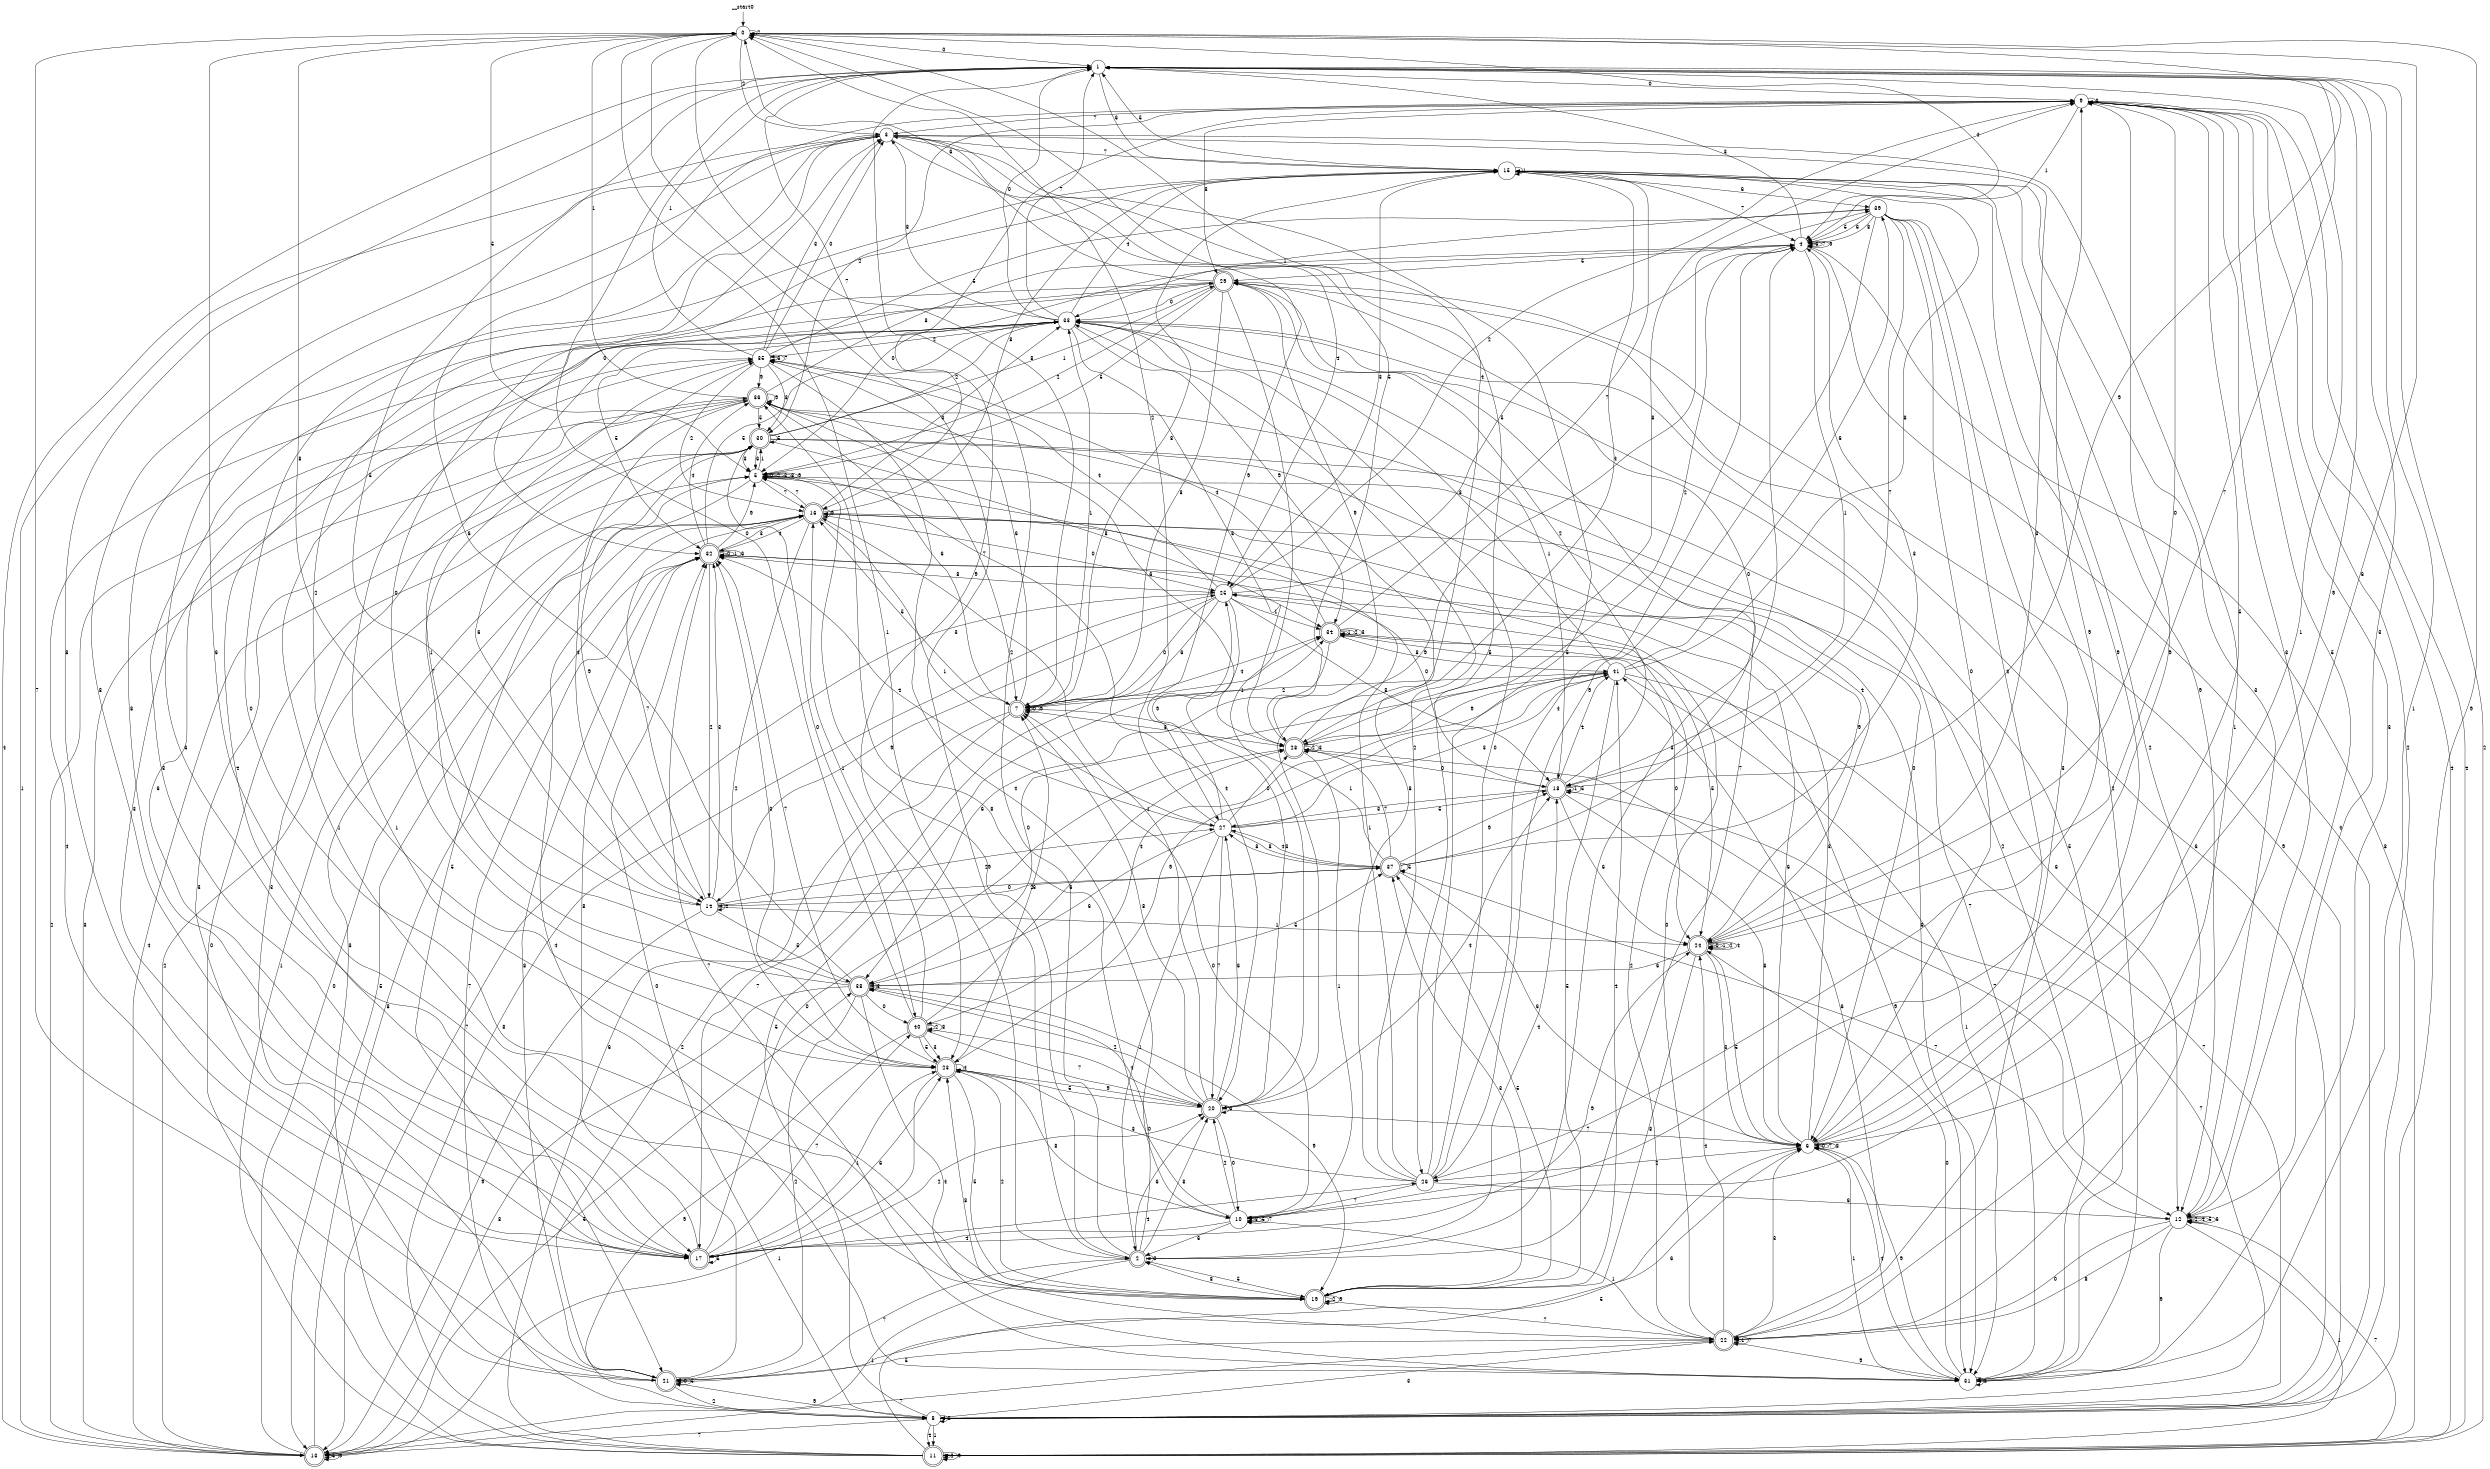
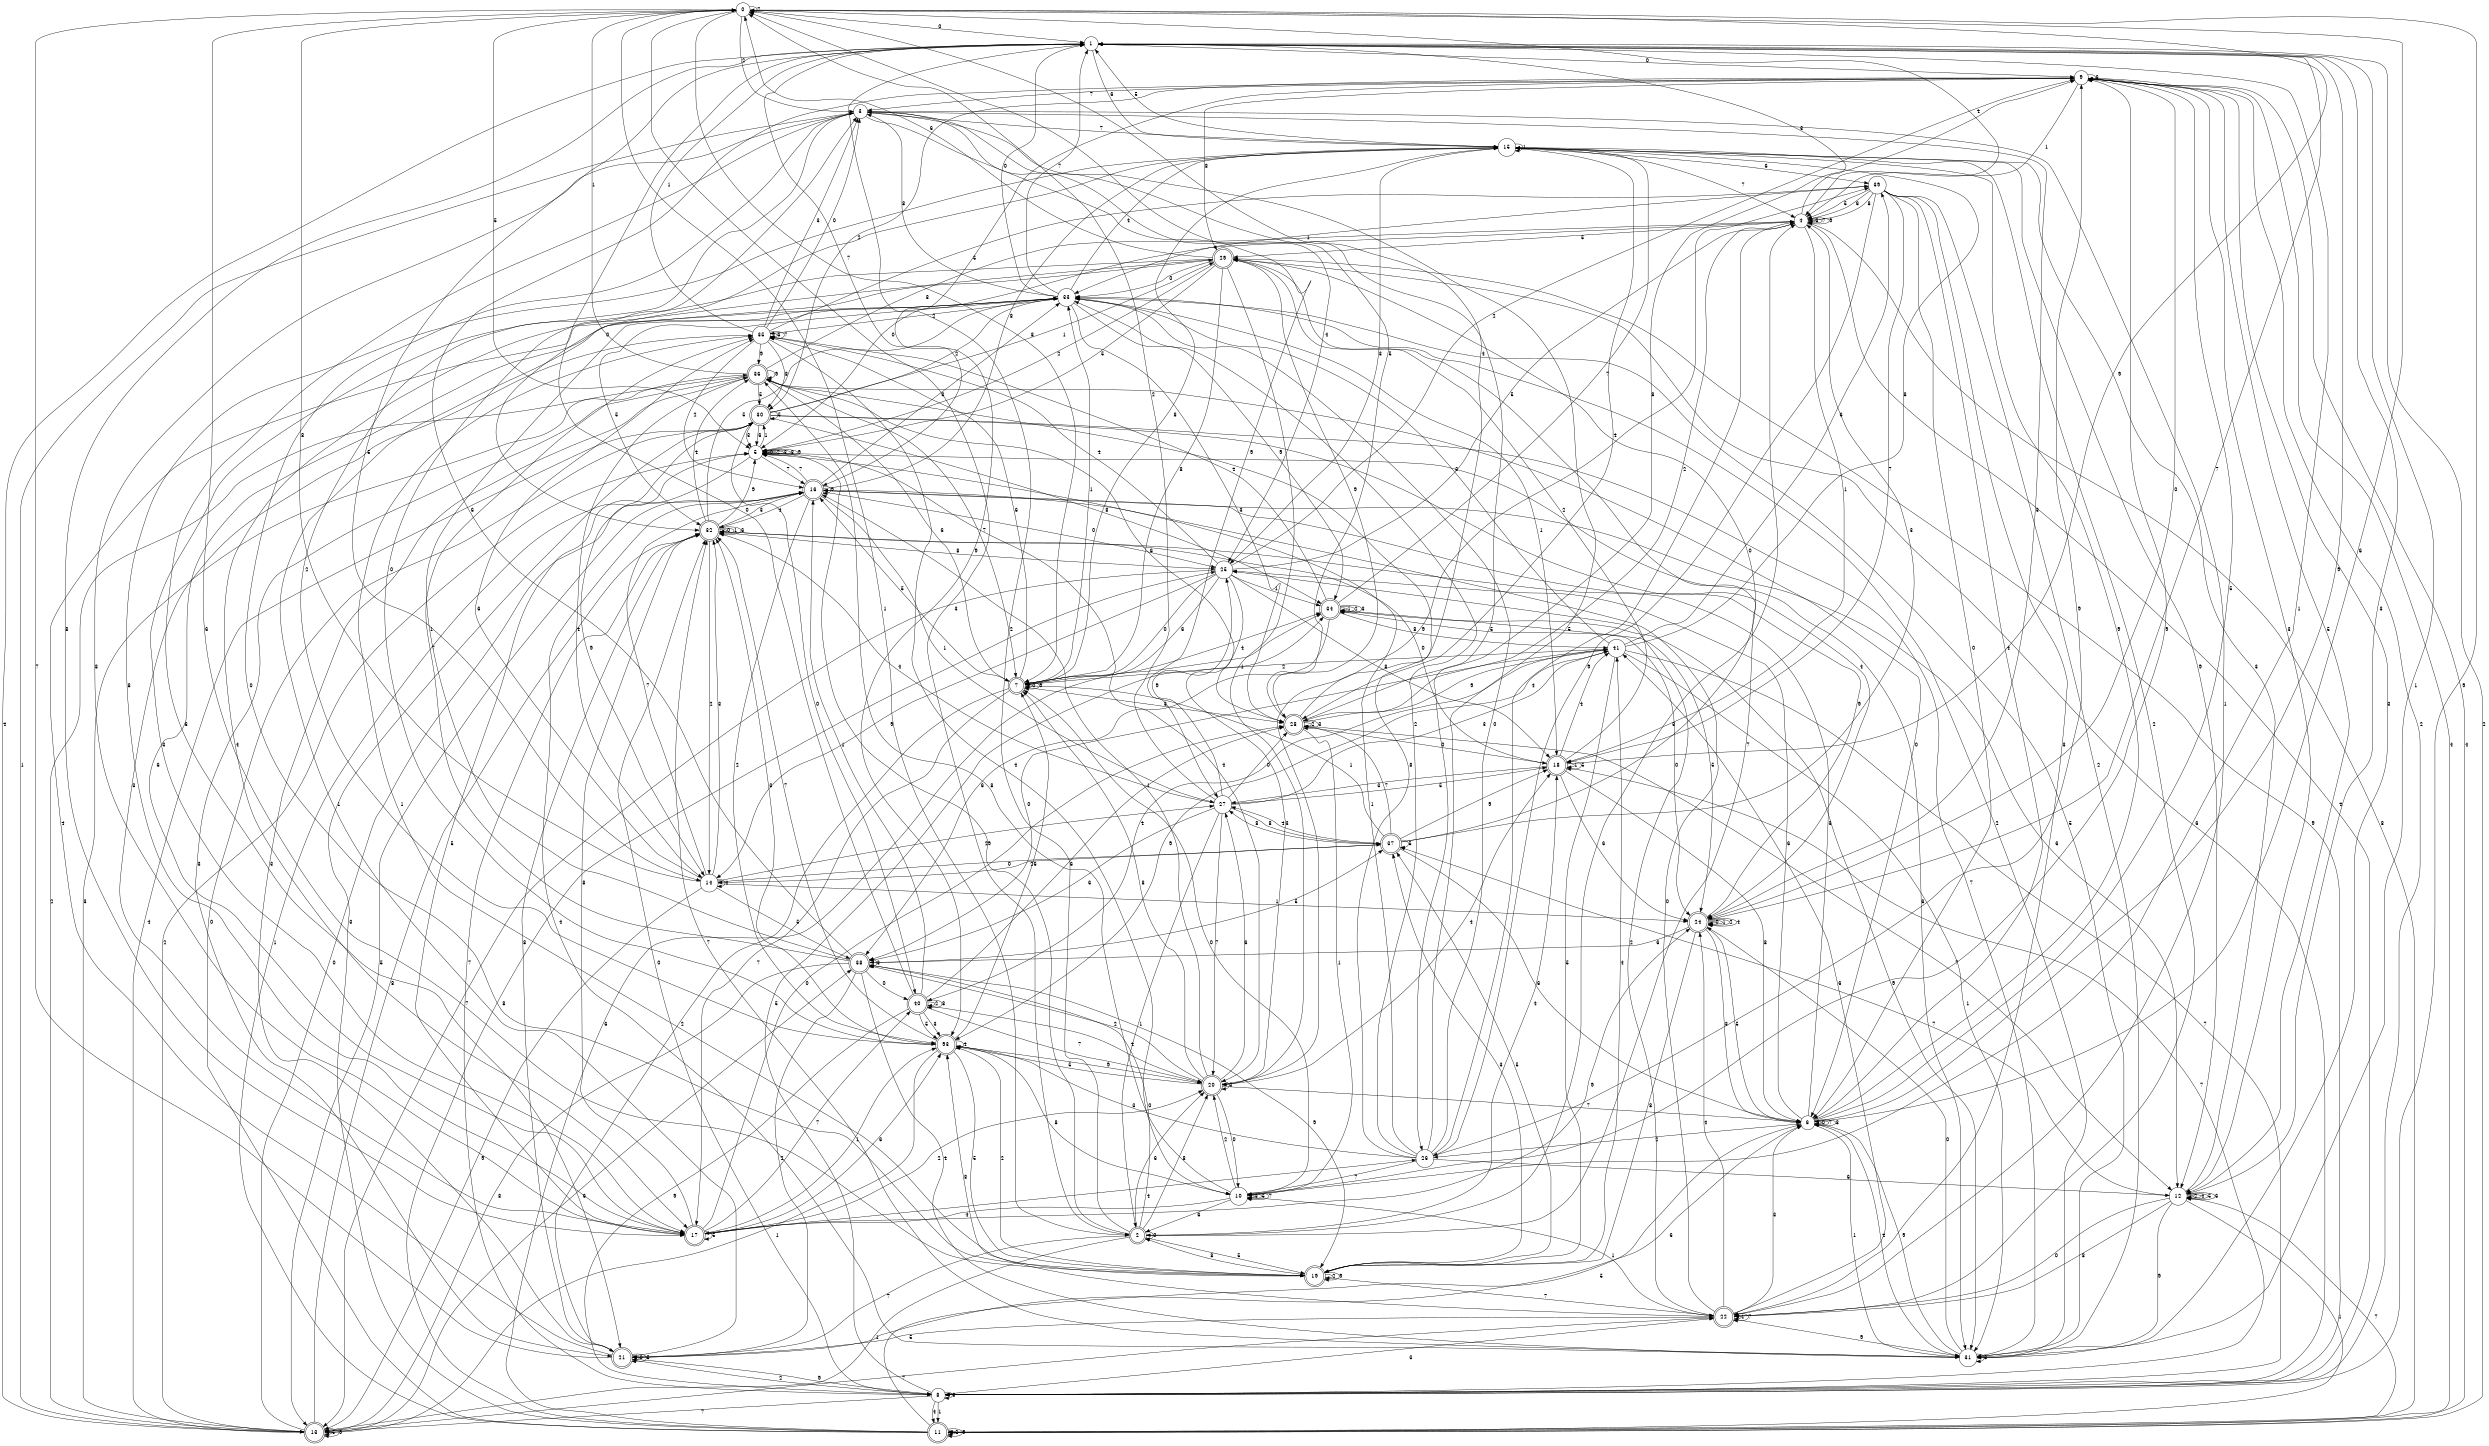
node "__start0": removed
node "23": label "23" -> "93"
edge "13" -> "38": label "5" -> "6"
